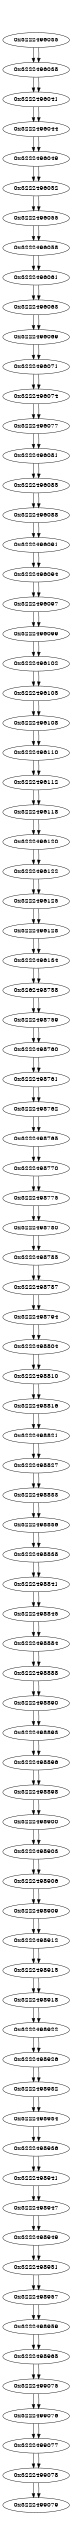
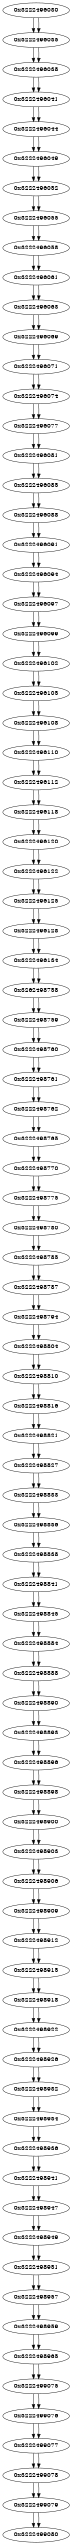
node "0x3222496030": added
node "0x3222499080": added
